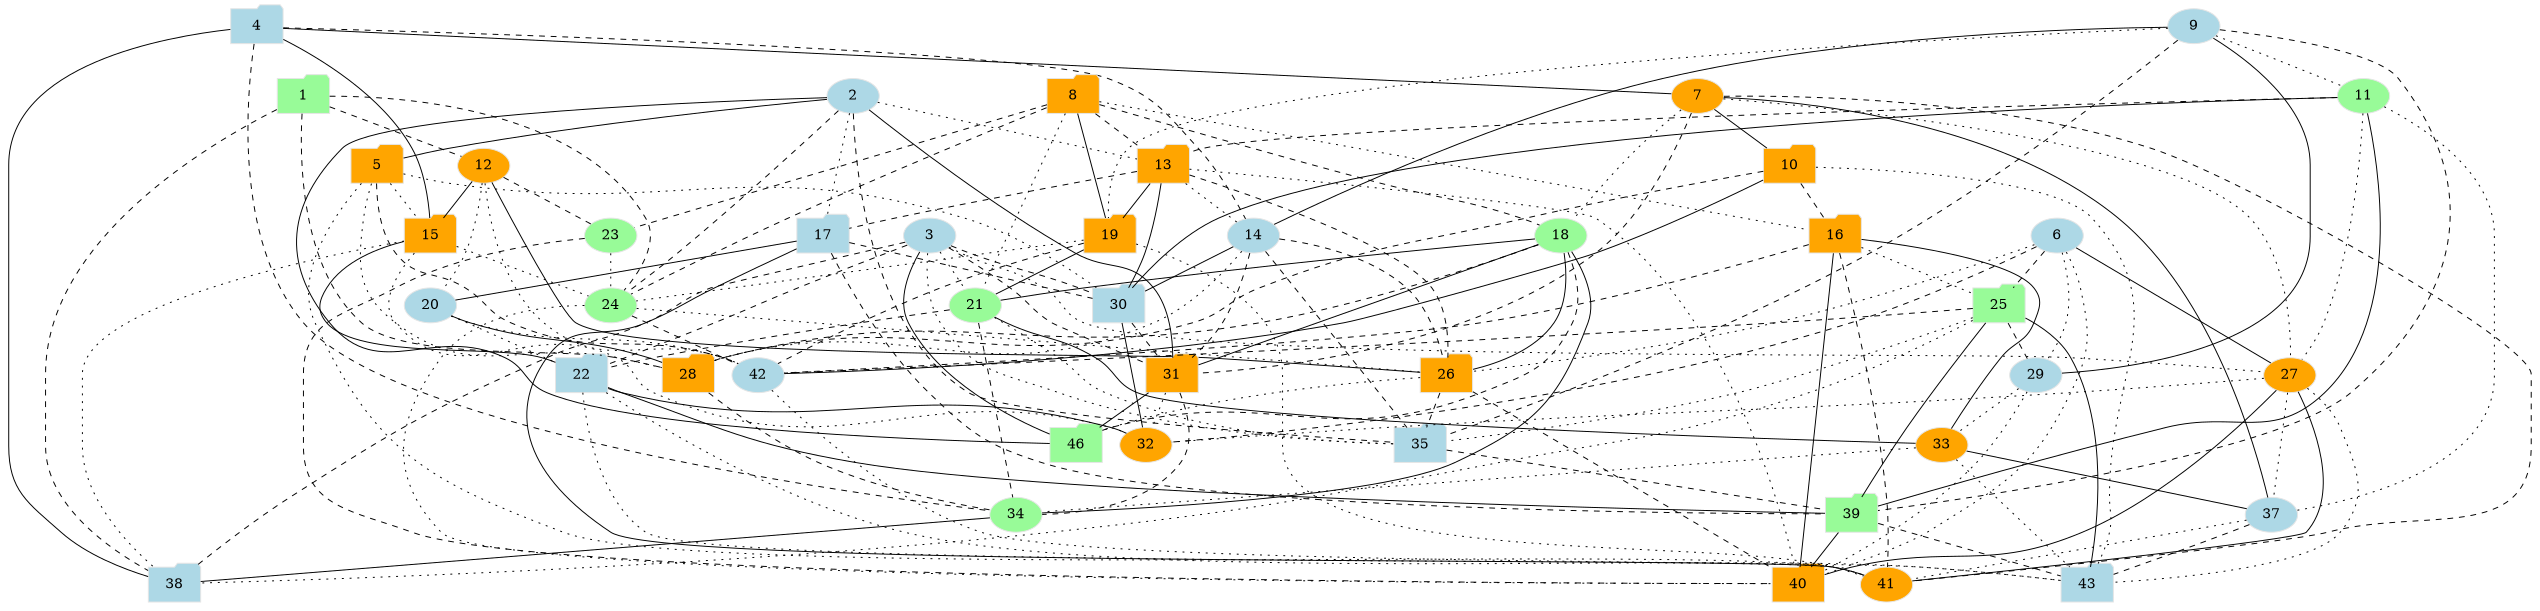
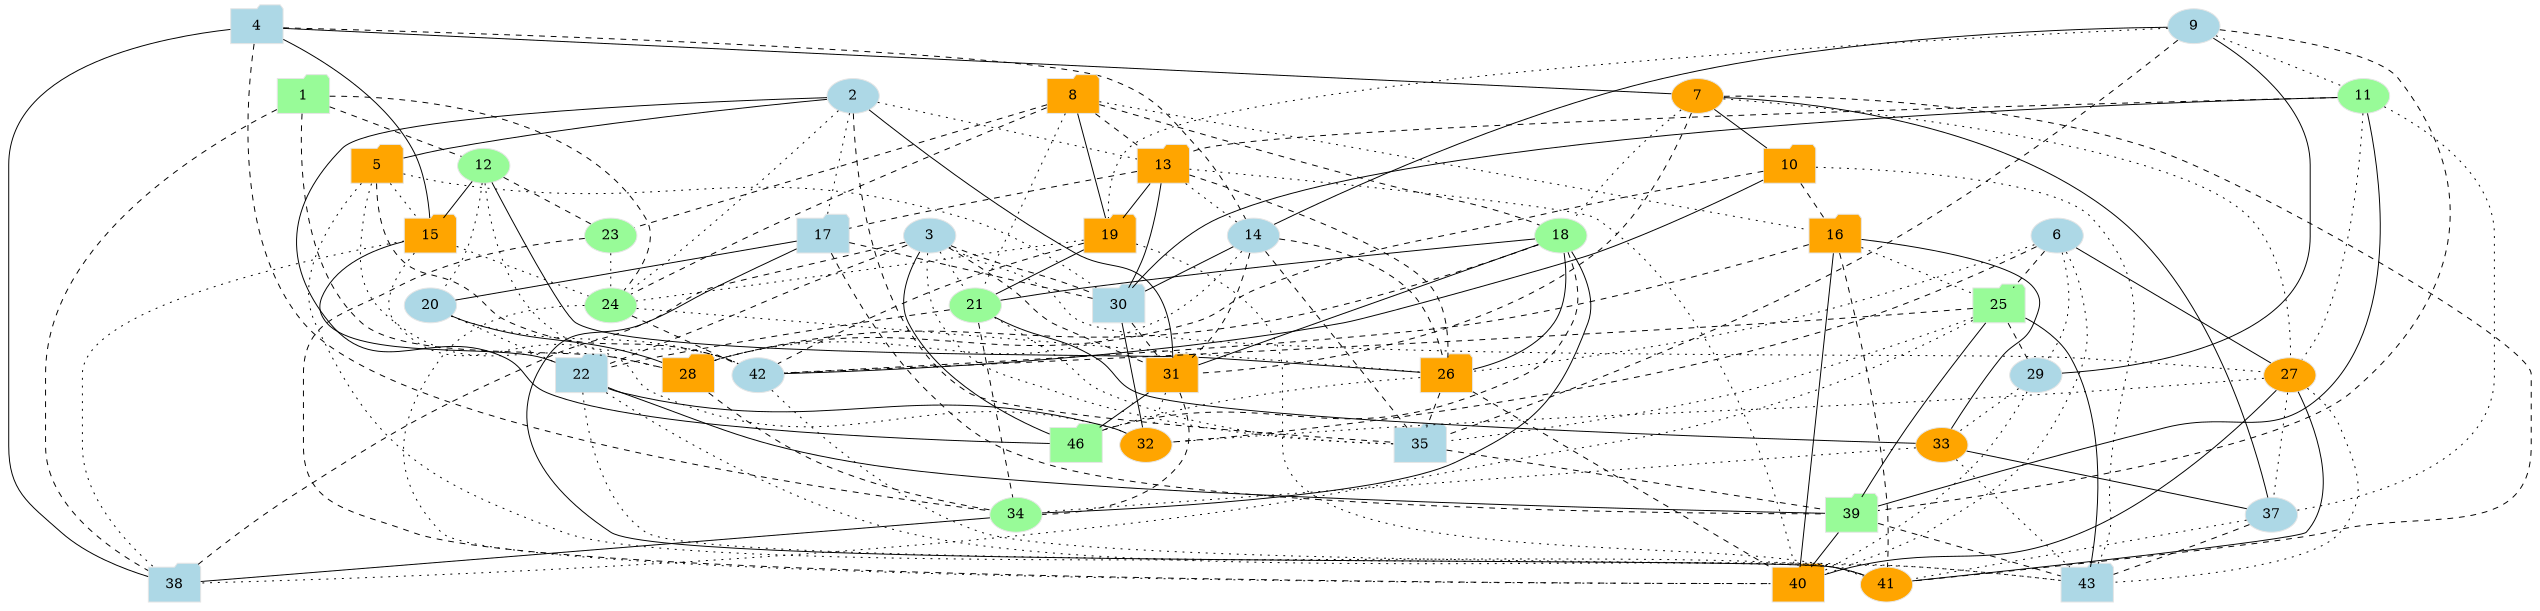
node "12": fillcolor orange -> palegreen
edge "2" -- "24": style dashed -> dotted
